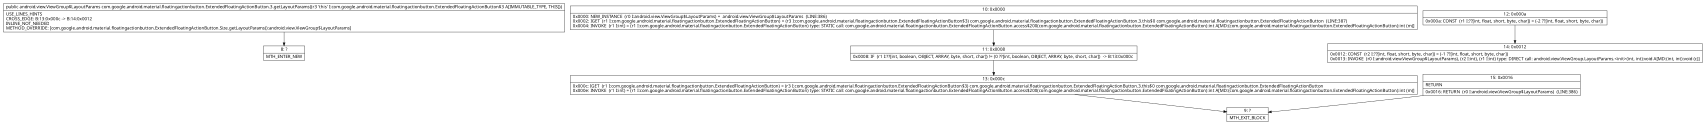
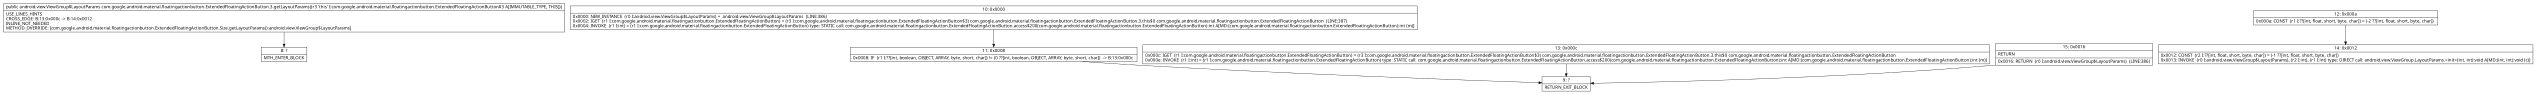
node "8: ?": text "MTH_ENTER_NEW" -> "MTH_ENTER_BLOCK"
edge "11: 0x0008" -> "13: 0x000c": now "11: 0x0008" -> "9: ?"
node "9: ?": text "MTH_EXIT_BLOCK" -> "RETURN_EXIT_BLOCK"
